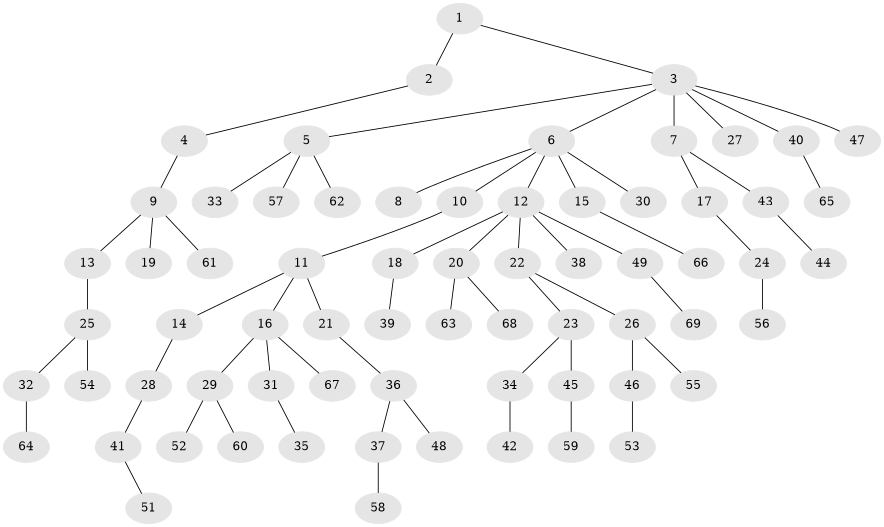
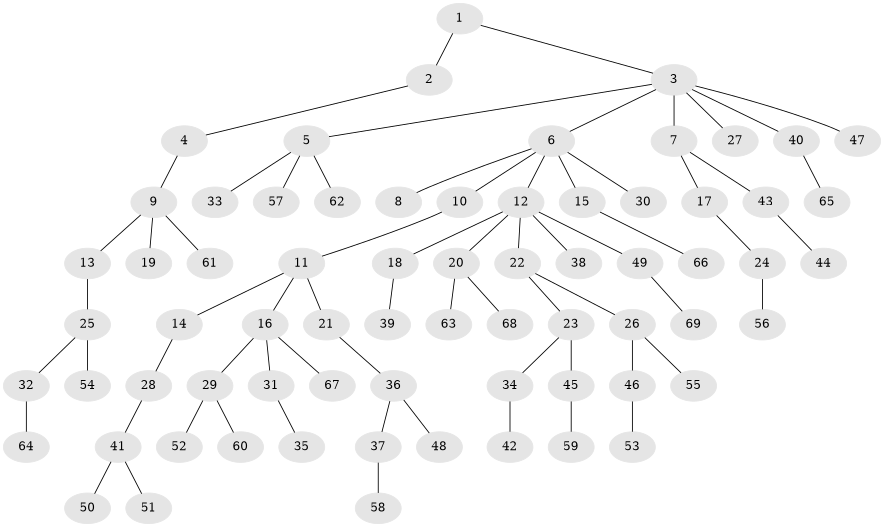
node "50": added
